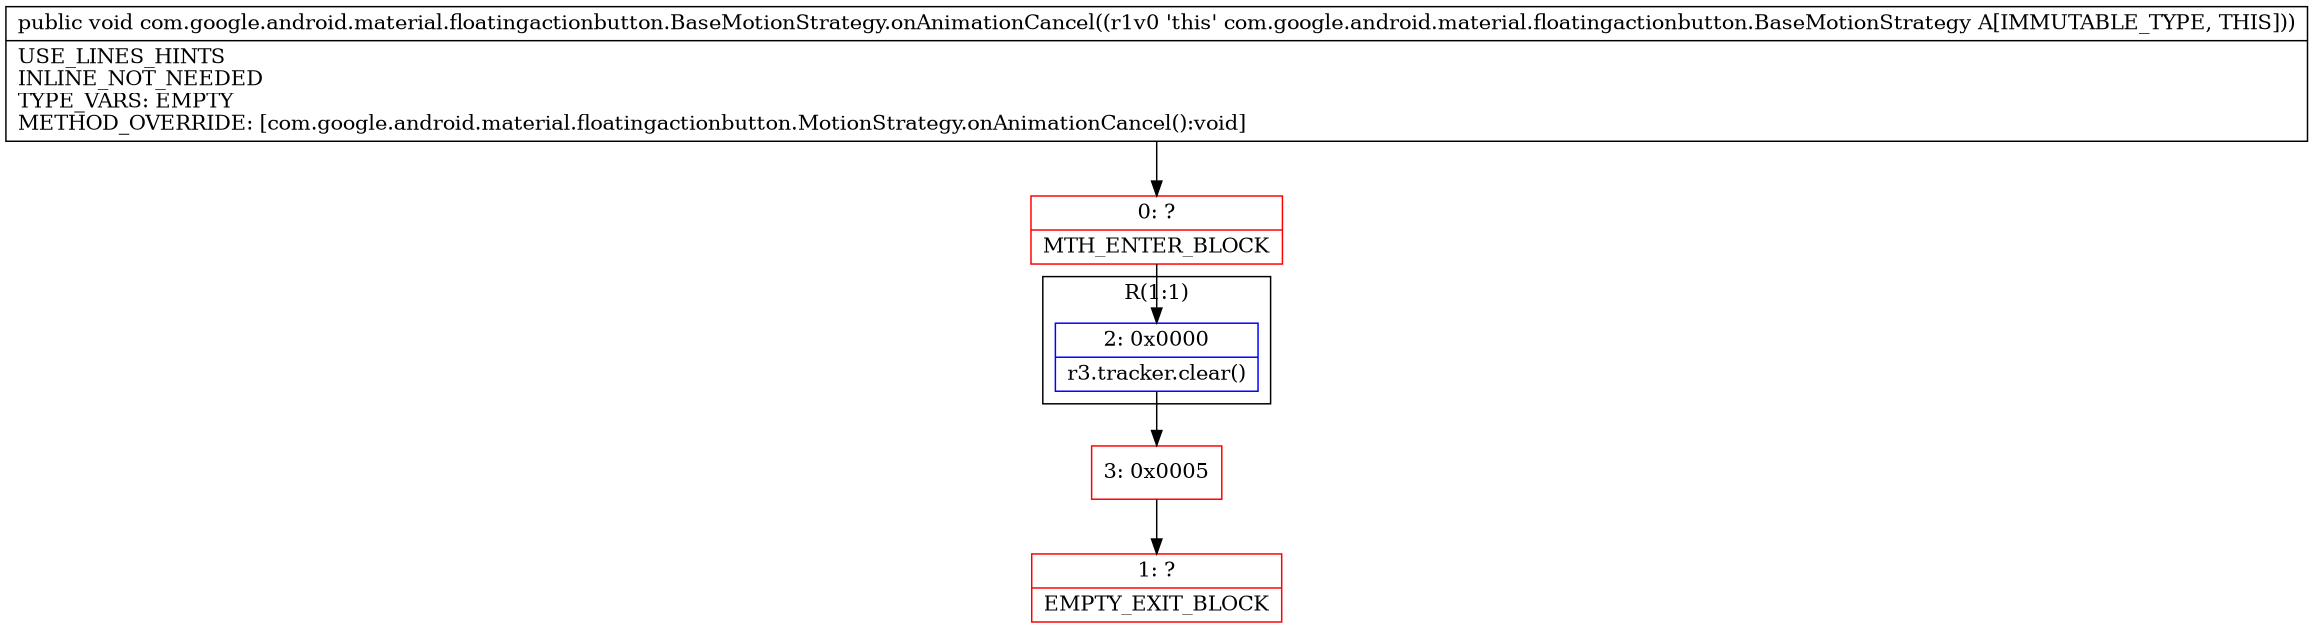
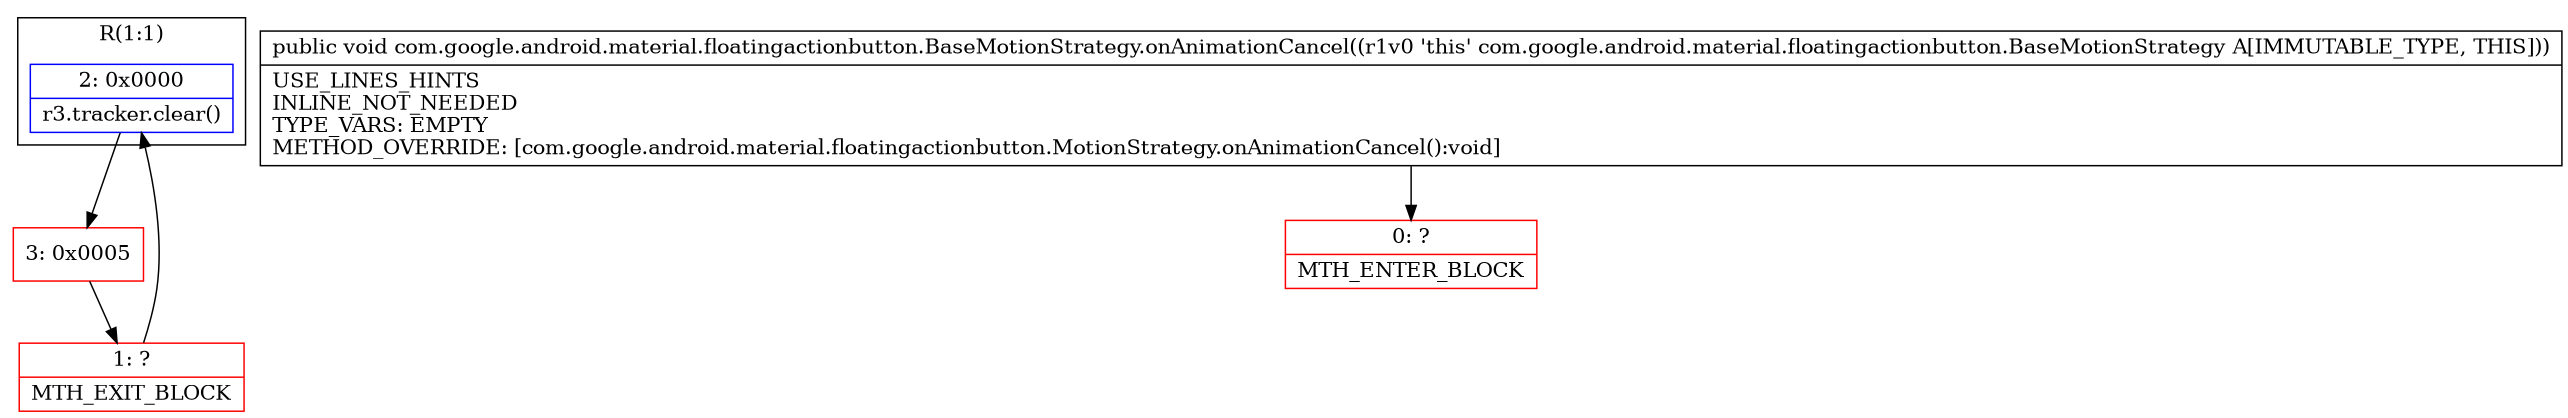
edge "0: ?" -> "2: 0x0000": now "1: ?" -> "2: 0x0000"
node "1: ?": text "EMPTY_EXIT_BLOCK" -> "MTH_EXIT_BLOCK"
